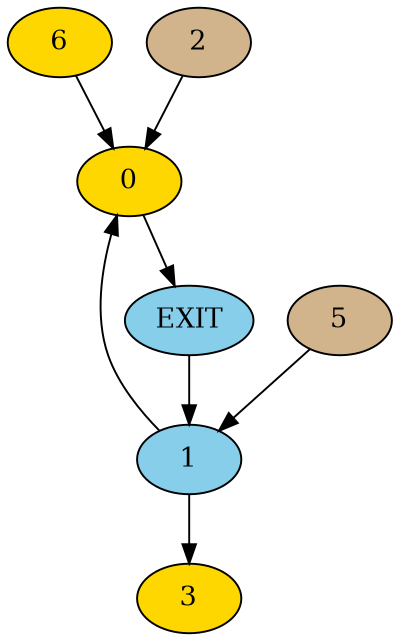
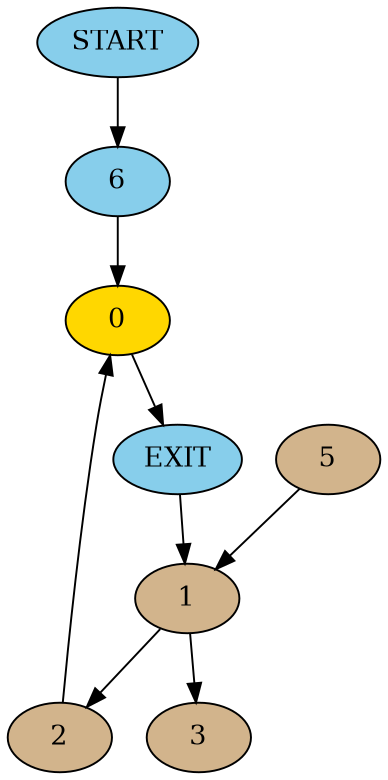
node "6": fillcolor gold -> skyblue
node "START": added
edge "1" -> "0": now "1" -> "2"
node "1": fillcolor skyblue -> tan
node "3": fillcolor gold -> tan
